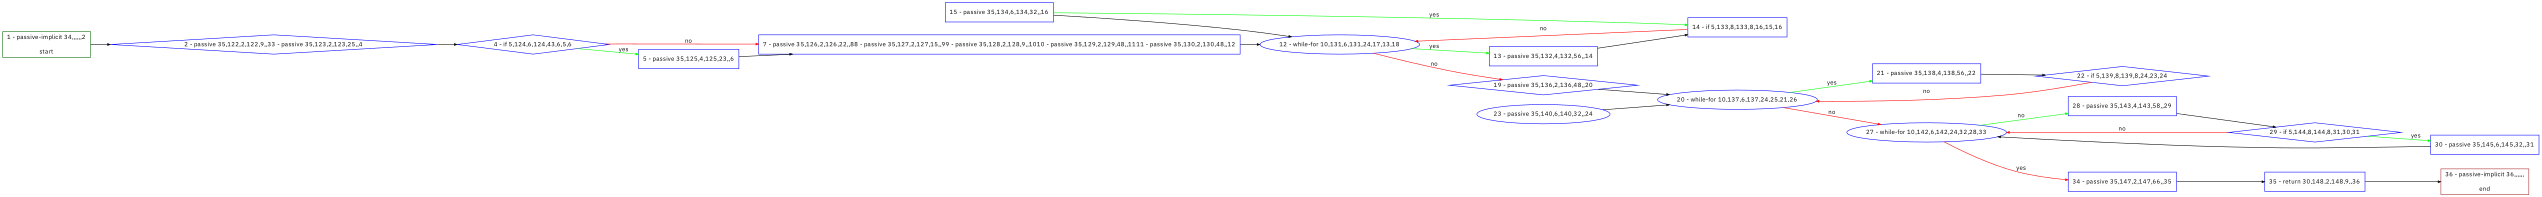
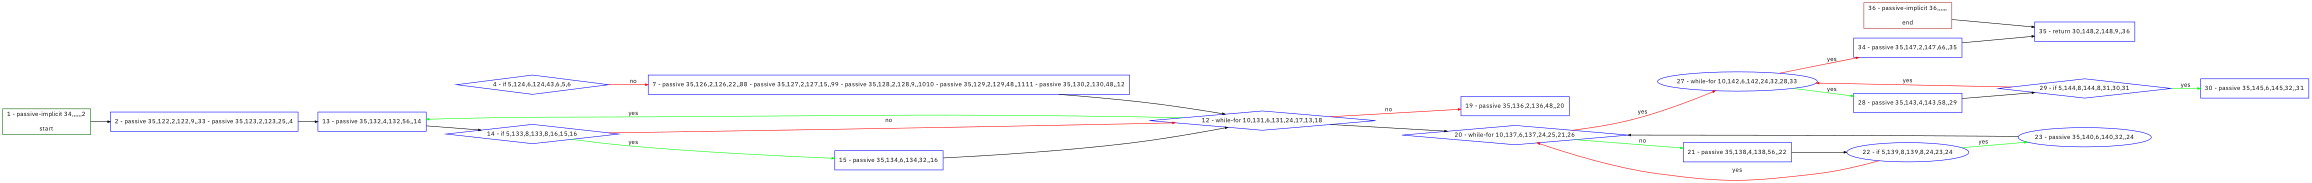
edge "15 - passive 35,134,6,134,32,,16" -> "14 - if 5,133,8,133,8,16,15,16": reversed
node "14 - if 5,133,8,133,8,16,15,16": shape box -> diamond
node "2 - passive 35,122,2,122,9,,33 - passive 35,123,2,123,25,,4": shape diamond -> box
edge "2 - passive 35,122,2,122,9,,33 - passive 35,123,2,123,25,,4" -> "4 - if 5,124,6,124,43,6,5,6": now "2 - passive 35,122,2,122,9,,33 - passive 35,123,2,123,25,,4" -> "13 - passive 35,132,4,132,56,,14"
node "12 - while-for 10,131,6,131,24,17,13,18": shape ellipse -> diamond
node "5 - passive 35,125,4,125,23,,6": removed
node "22 - if 5,139,8,139,8,24,23,24": shape diamond -> ellipse
edge "20 - while-for 10,137,6,137,24,25,21,26" -> "21 - passive 35,138,4,138,56,,22": label "yes" -> "no"
node "19 - passive 35,136,2,136,48,,20": shape diamond -> box
edge "22 - if 5,139,8,139,8,24,23,24" -> "20 - while-for 10,137,6,137,24,25,21,26": label "no" -> "yes"
edge "19 - passive 35,136,2,136,48,,20" -> "20 - while-for 10,137,6,137,24,25,21,26": now "12 - while-for 10,131,6,131,24,17,13,18" -> "20 - while-for 10,137,6,137,24,25,21,26"
node "20 - while-for 10,137,6,137,24,25,21,26": shape ellipse -> diamond
edge "20 - while-for 10,137,6,137,24,25,21,26" -> "27 - while-for 10,142,6,142,24,32,28,33": label "no" -> "yes"
edge "27 - while-for 10,142,6,142,24,32,28,33" -> "28 - passive 35,143,4,143,58,,29": label "no" -> "yes"
edge "29 - if 5,144,8,144,8,31,30,31" -> "27 - while-for 10,142,6,142,24,32,28,33": label "no" -> "yes"
edge "22 - if 5,139,8,139,8,24,23,24" -> "23 - passive 35,140,6,140,32,,24": added, label "yes"
edge "30 - passive 35,145,6,145,32,,31" -> "27 - while-for 10,142,6,142,24,32,28,33": removed
edge "35 - return 30,148,2,148,9,,36" -> "36 - passive-implicit 36,,,,,, end": reversed
